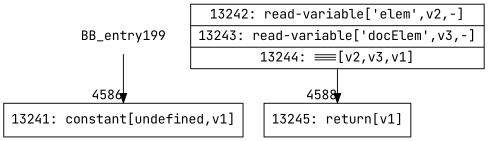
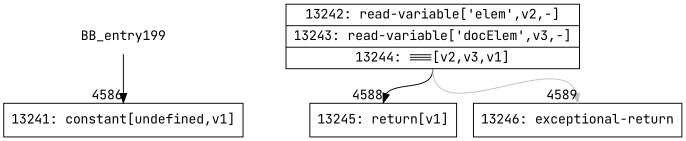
node "13246: exceptional-return": added
